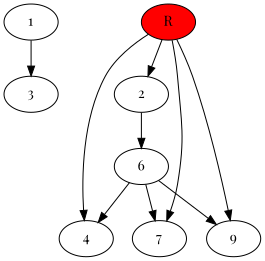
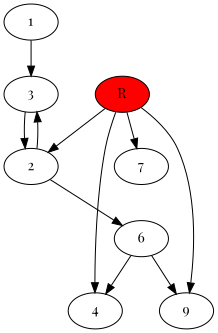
edge "3" -> "2": added
edge "2" -> "3": added
edge "6" -> "7": removed
